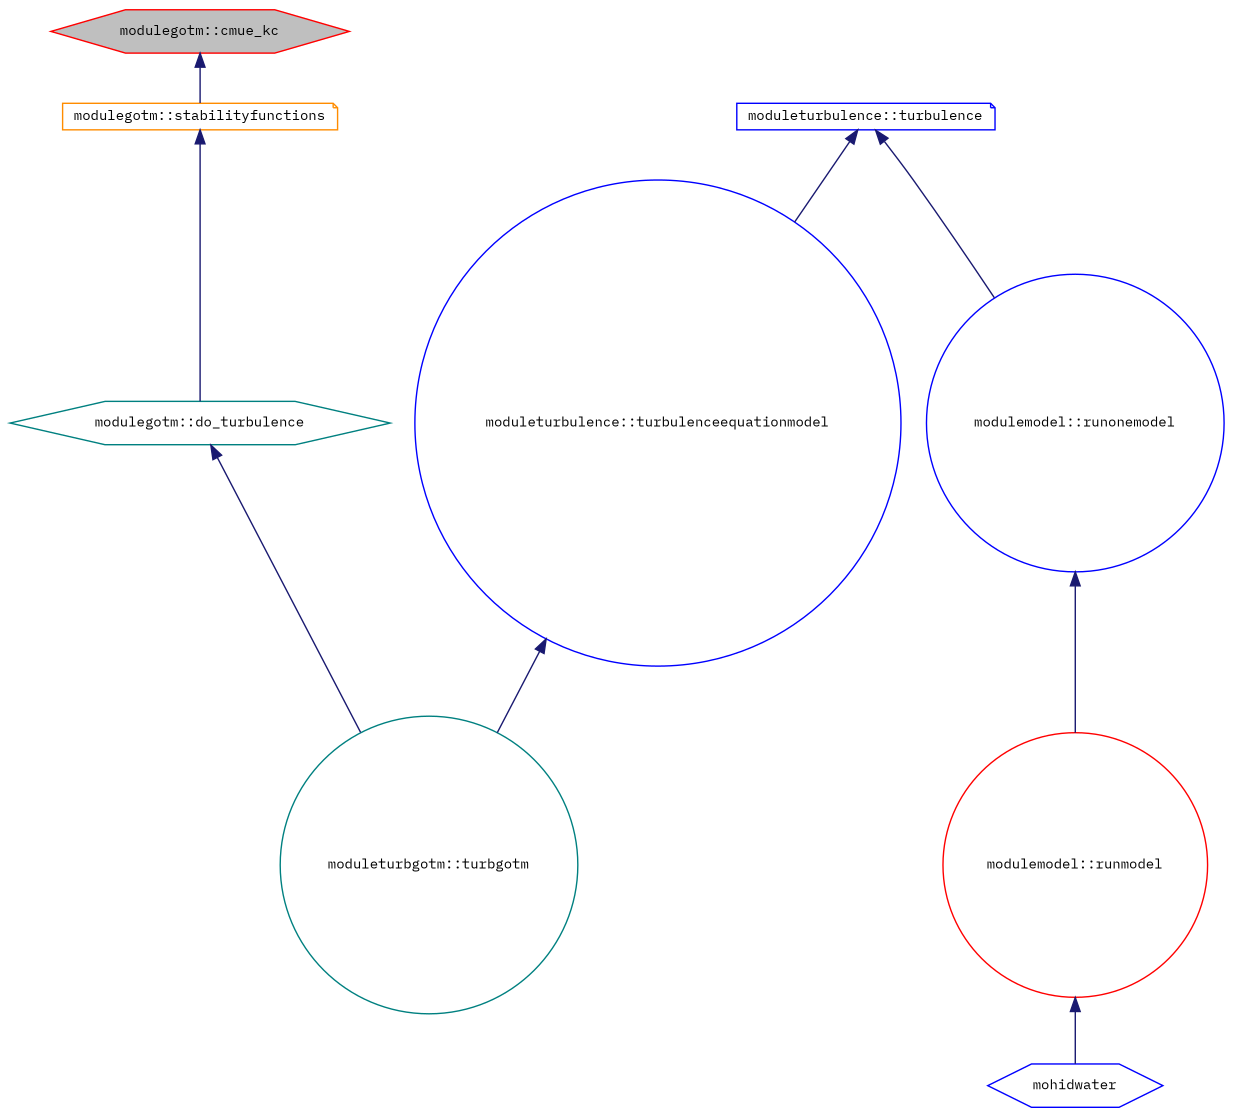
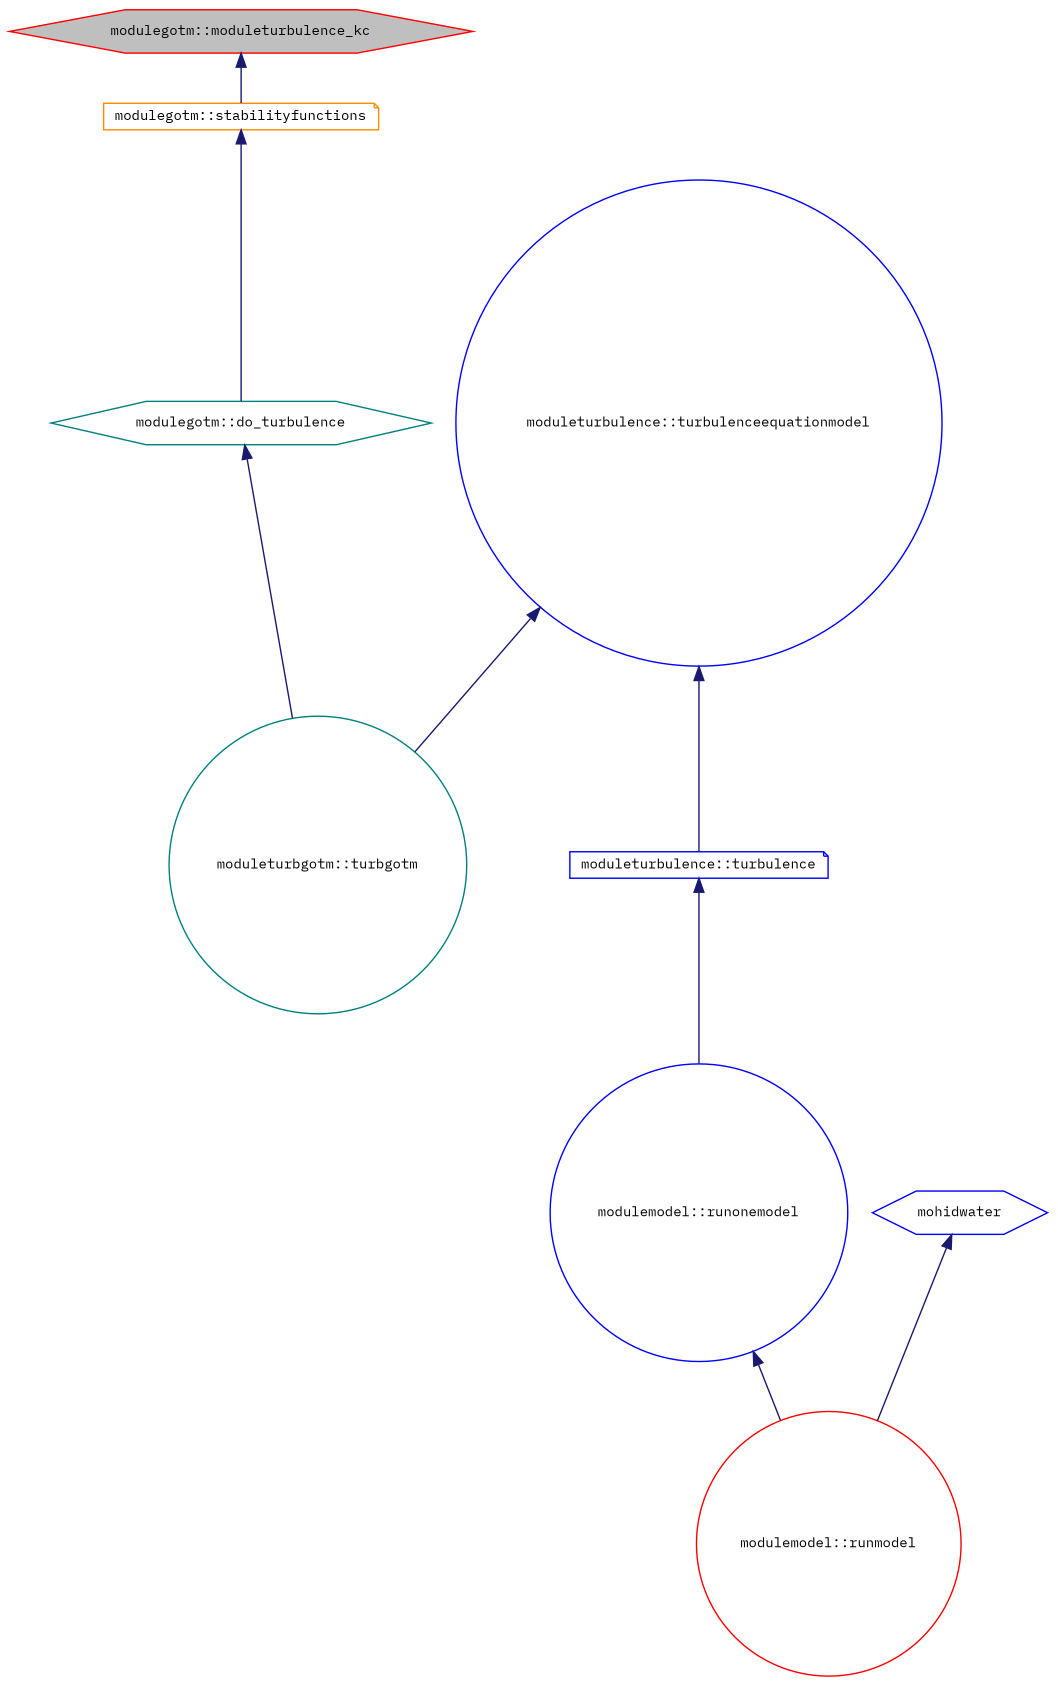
node "modulegotm::cmue_kc": label "modulegotm::cmue_kc" -> "modulegotm::moduleturbulence_kc"
edge "moduleturbulence::turbulenceequationmodel" -> "moduleturbulence::turbulence": reversed
edge "mohidwater" -> "modulemodel::runmodel": reversed
